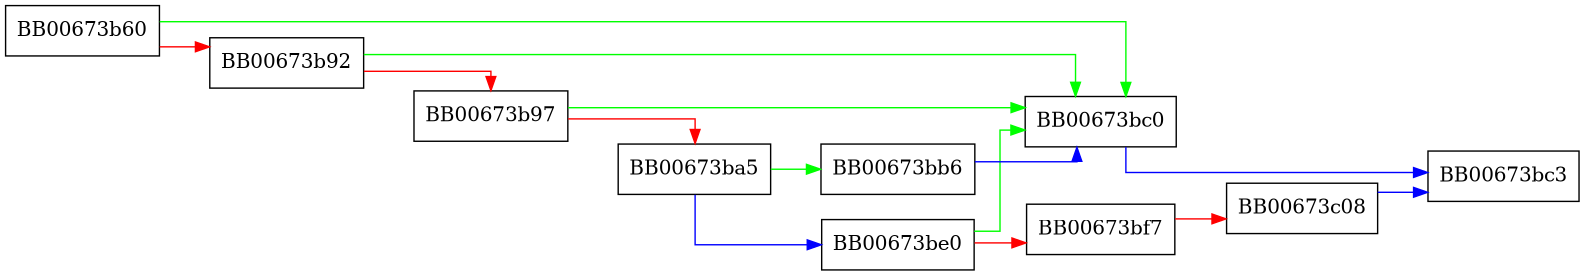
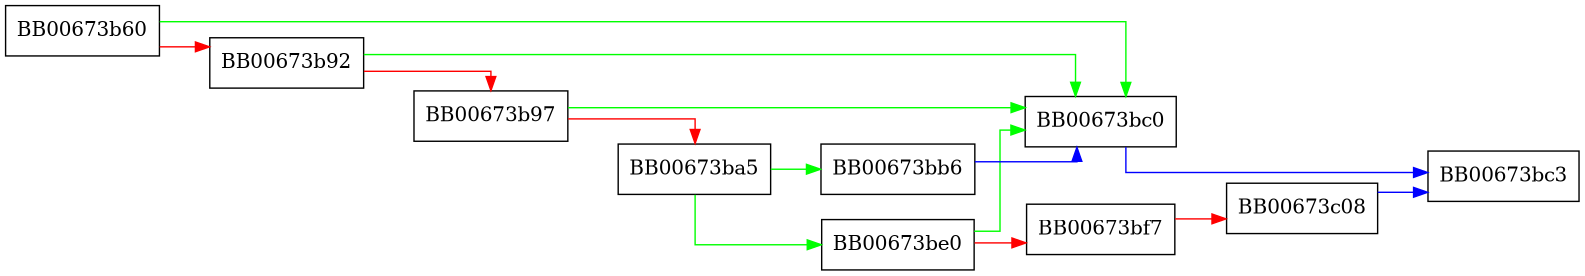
edge "BB00673ba5" -> "BB00673be0": color blue -> green
